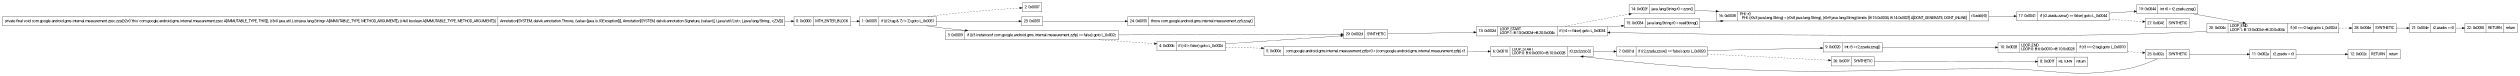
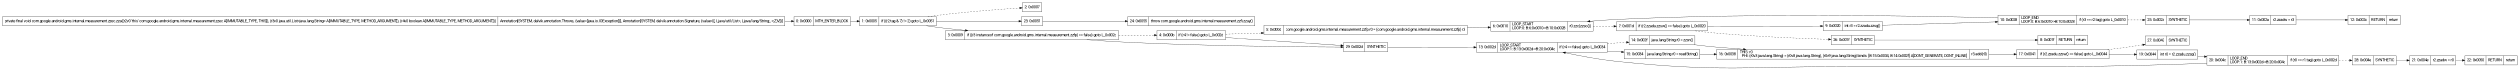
node "16: 0x0038": text "PHI: r0" -> "THIS: r0"
node "20: 0x004c": text "if (r0 == r2.tag) goto L_0x002d" -> "if (r0 == r1.tag) goto L_0x002d"
edge "6: 0x0010" -> "7: 0x001d": style solid -> dashed
edge "25: 0x002a" -> "6: 0x0010": now "10: 0x0028" -> "6: 0x0010"
